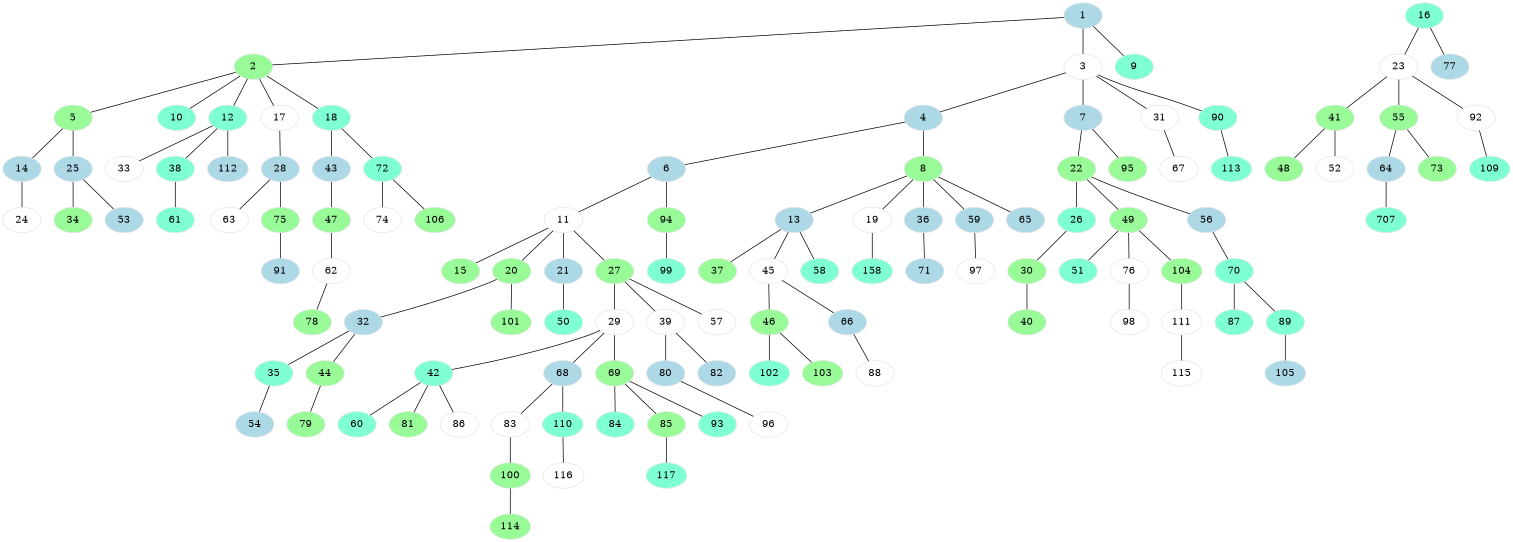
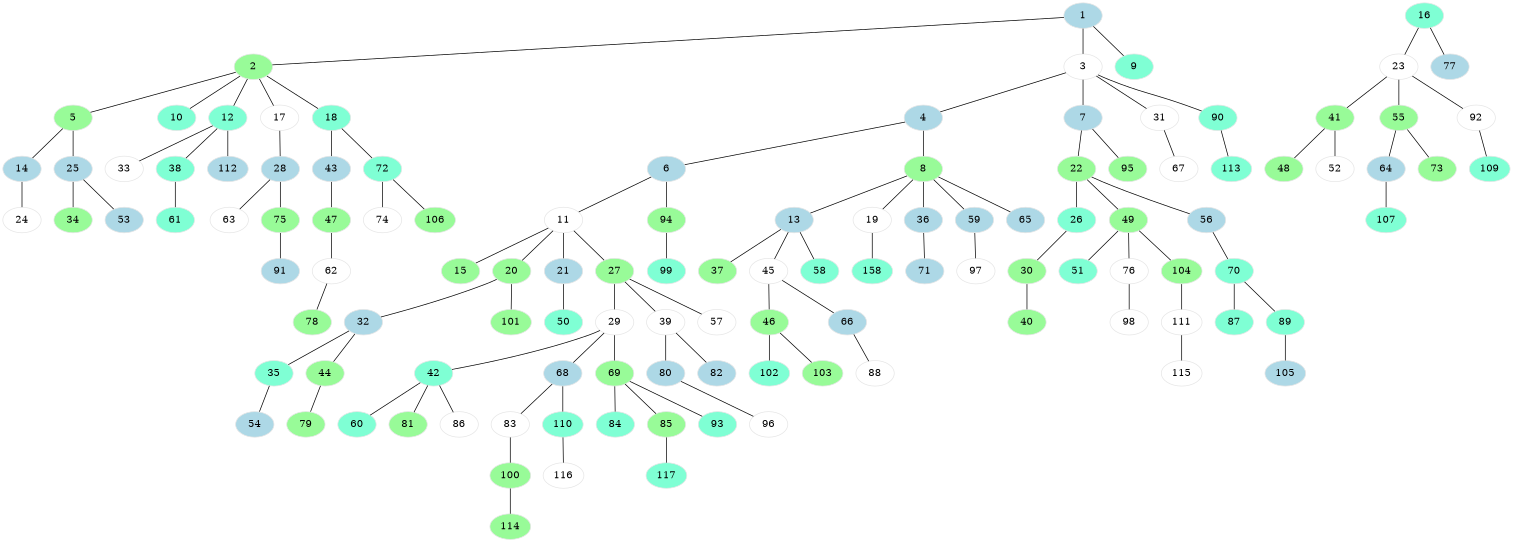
node "707": label "707" -> "107"
